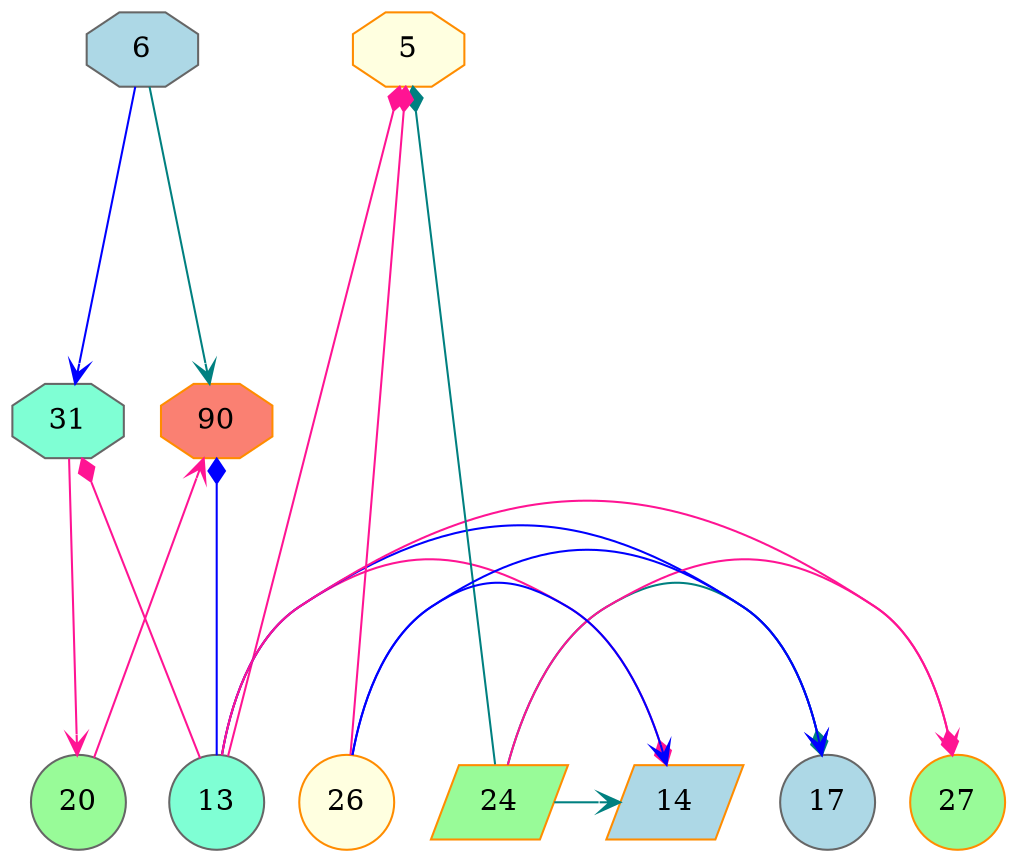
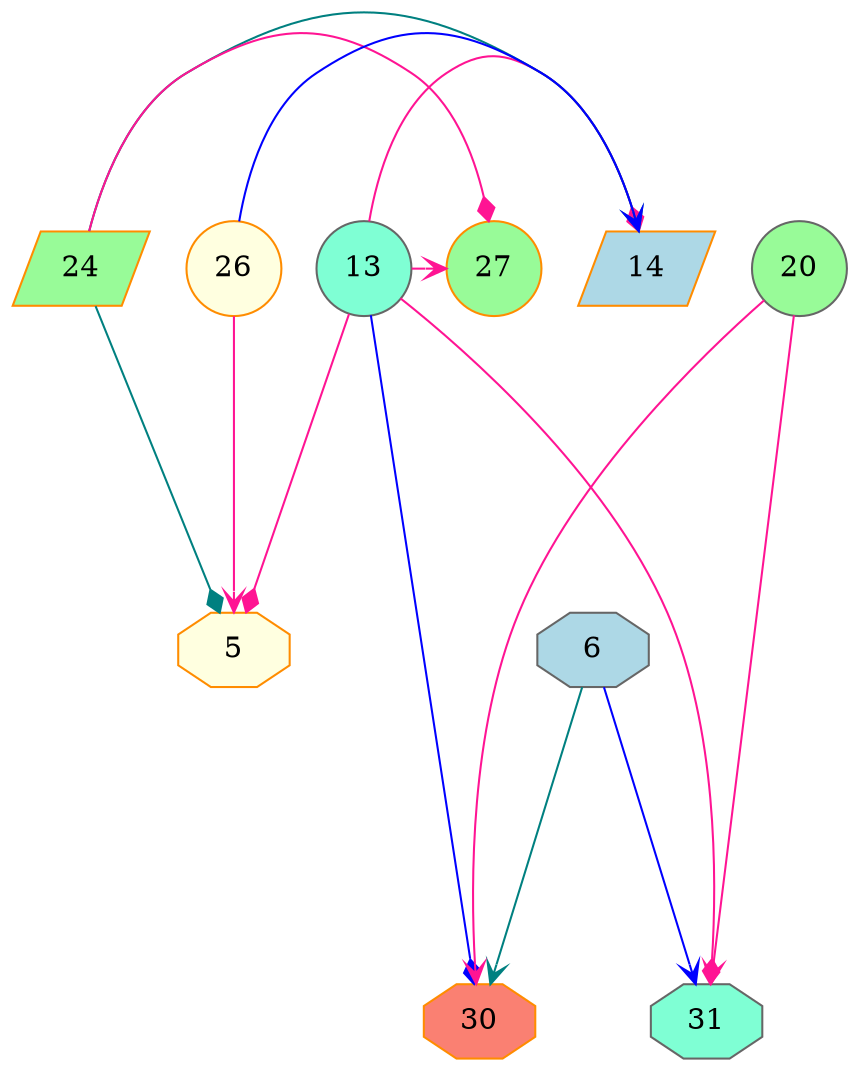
node "90": label "90" -> "30"
edge "26" -> "5": arrowhead diamond -> vee
edge "31" -> "20": reversed
node "17": removed
